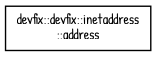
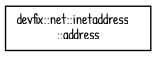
node "devfix::devfix::inetaddress ::address": label "devfix::devfix::inetaddress ::address" -> "devfix::net::inetaddress ::address"
